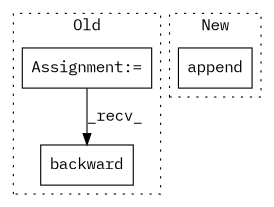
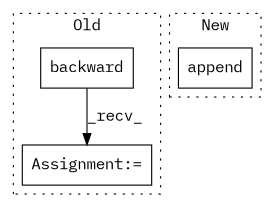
edge "Assignment:=" -> "backward": reversed
